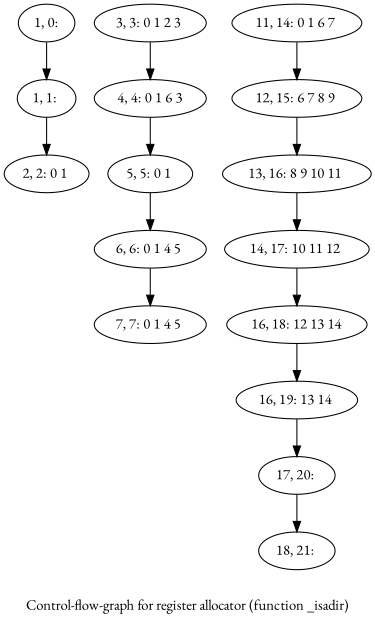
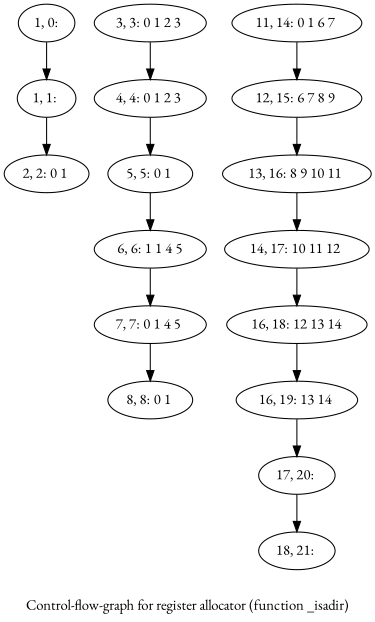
node "4, 4: 0 1 6 3": label "4, 4: 0 1 6 3" -> "4, 4: 0 1 2 3"
node "6, 6: 0 1 4 5": label "6, 6: 0 1 4 5" -> "6, 6: 1 1 4 5"
node "8, 8: 0 1": added
